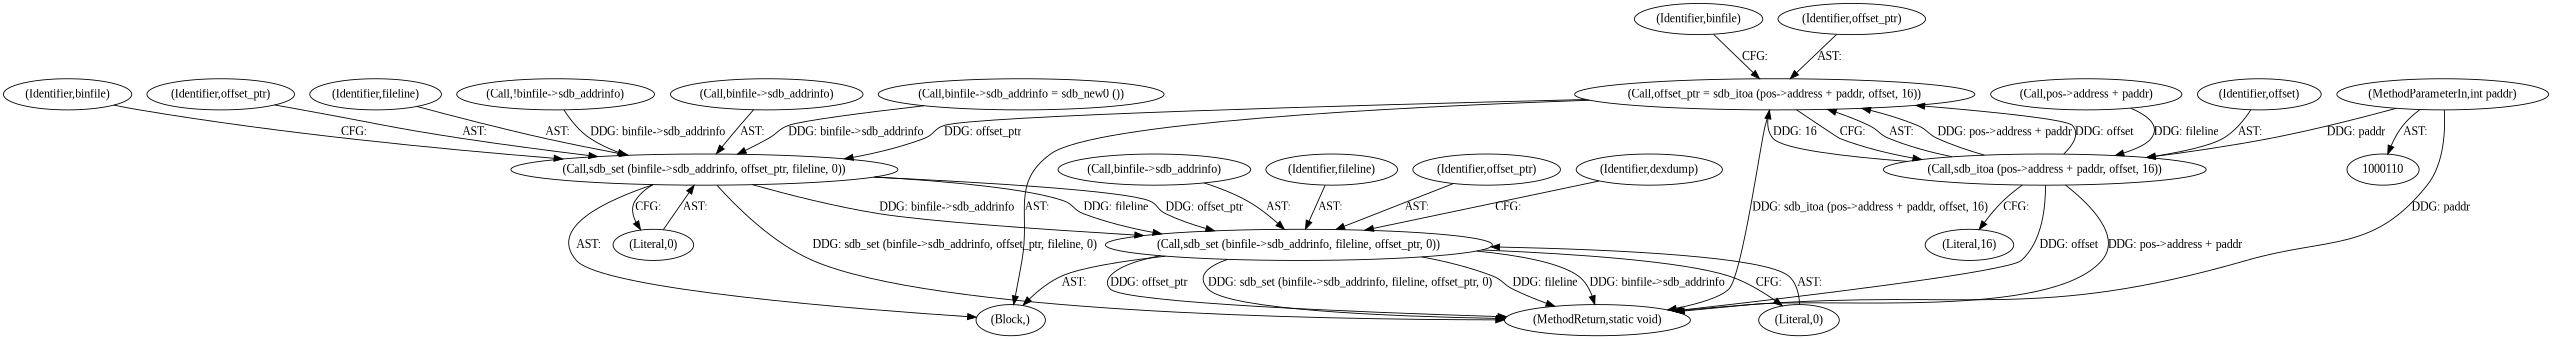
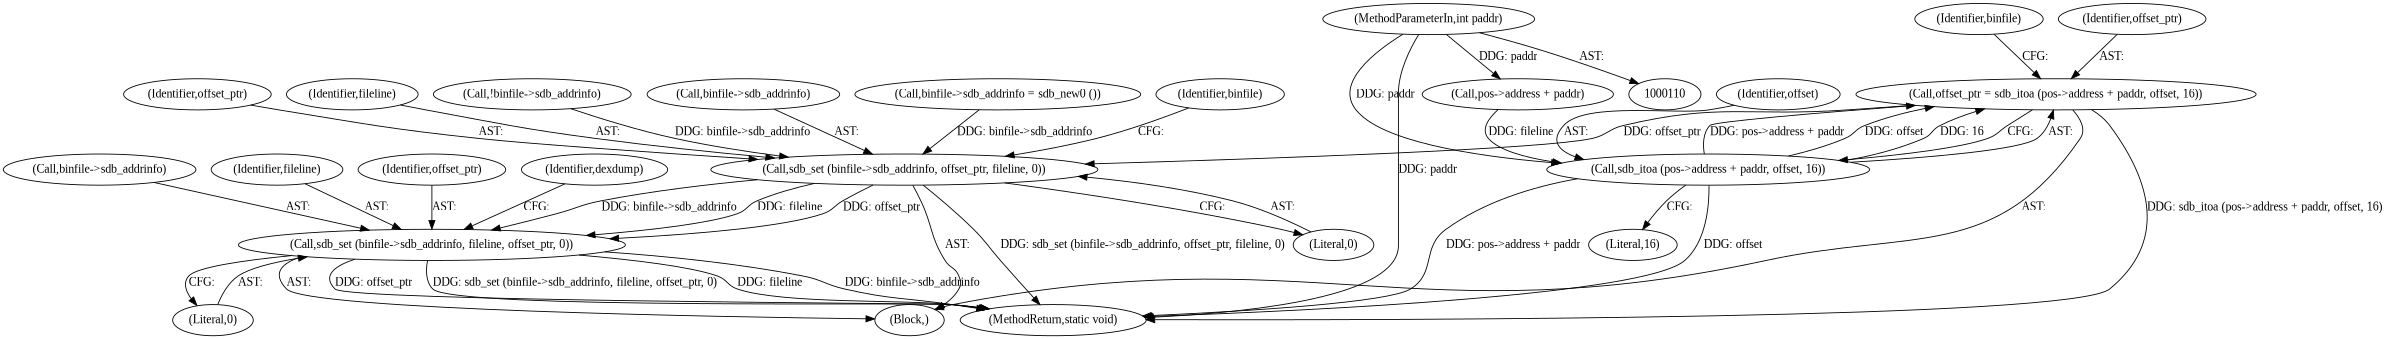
edge "(MethodParameterIn,int paddr)" -> "(Call,pos->address + paddr)": added, label "DDG: paddr"
